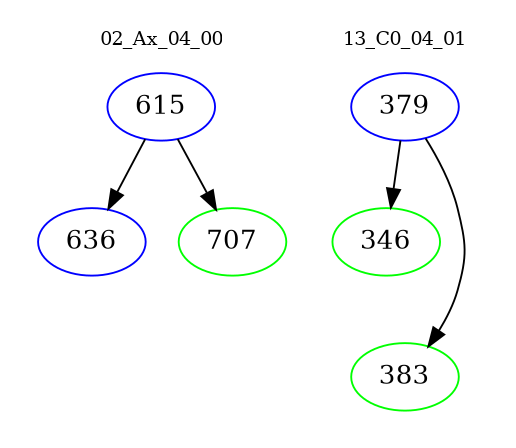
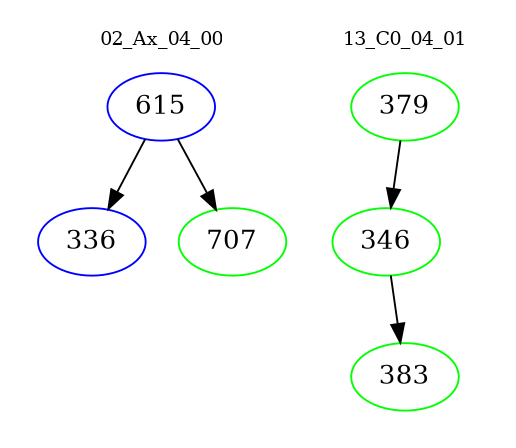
node "379": color blue -> green
edge "379" -> "383": now "346" -> "383"
node "636": label "636" -> "336"
